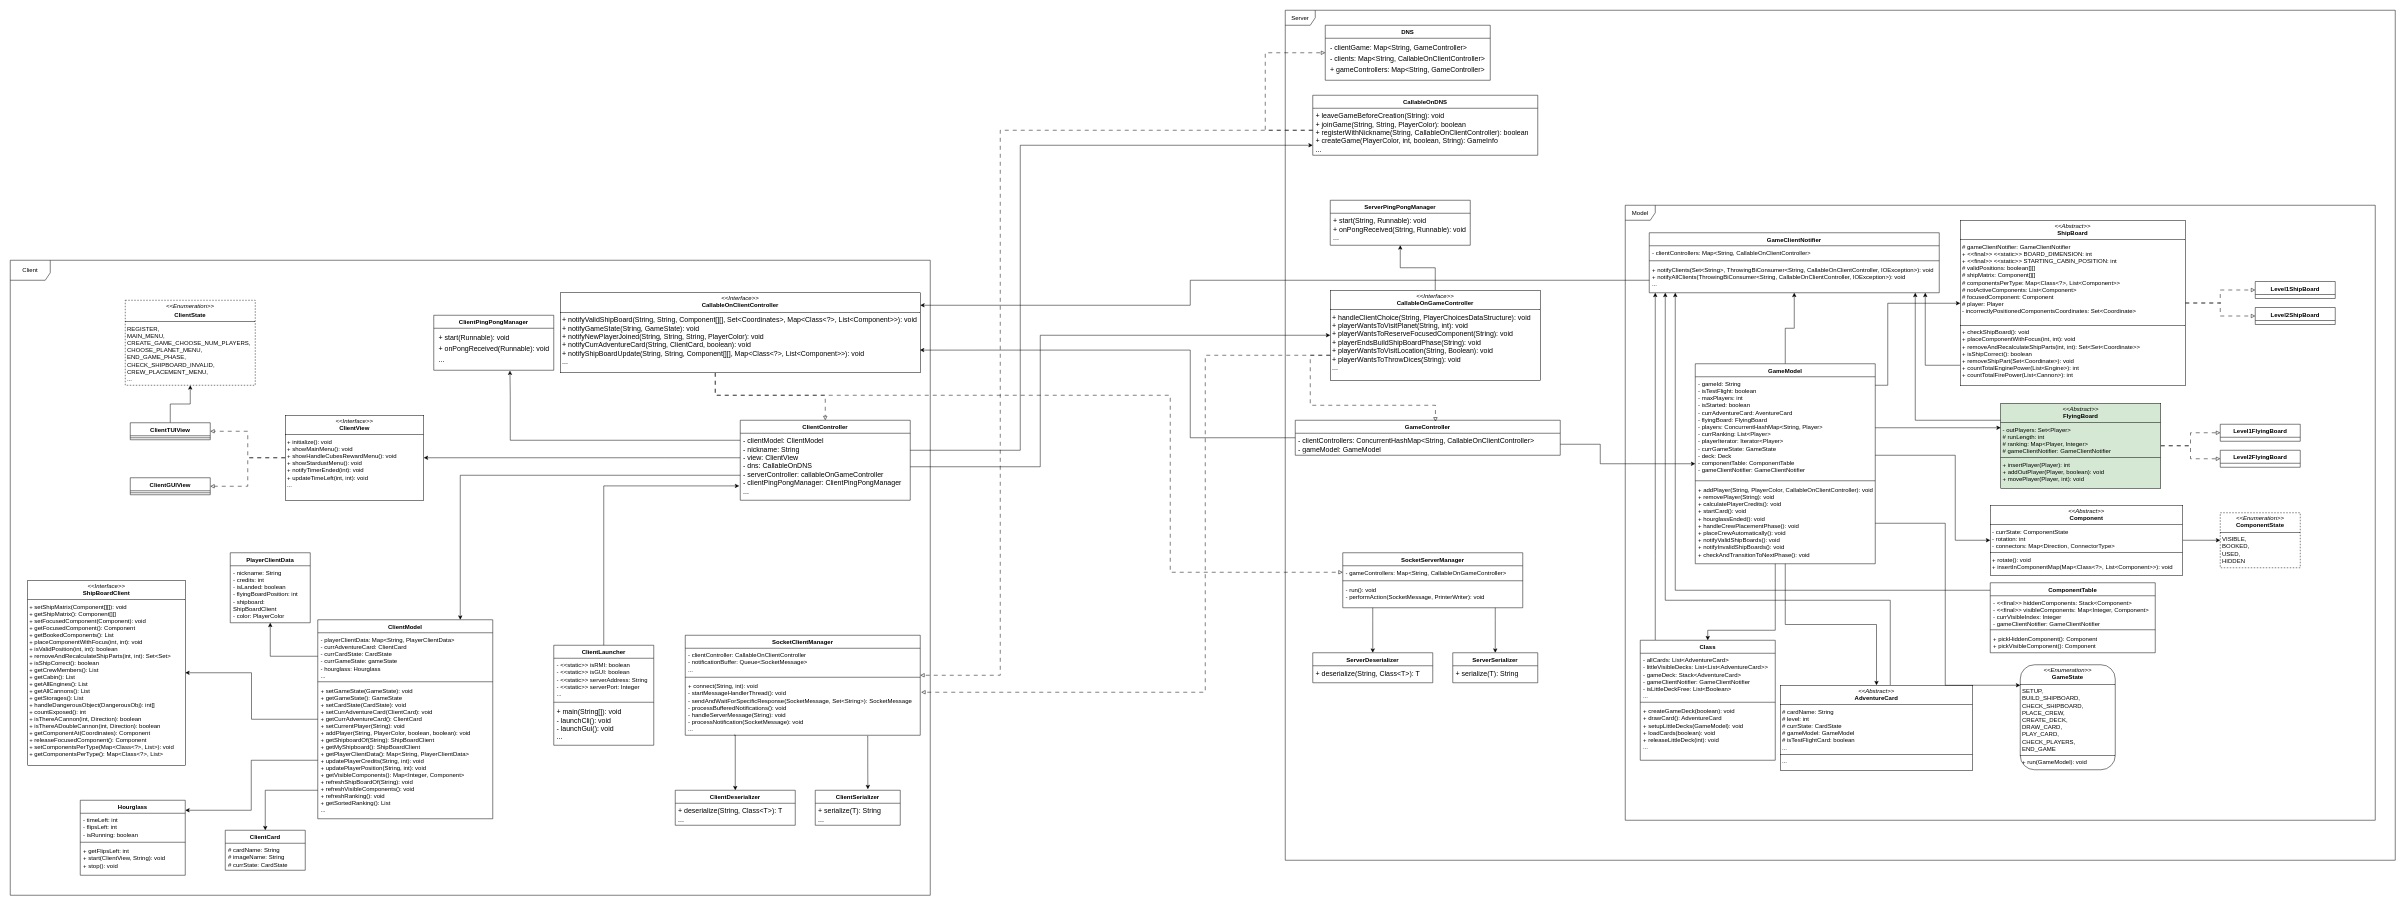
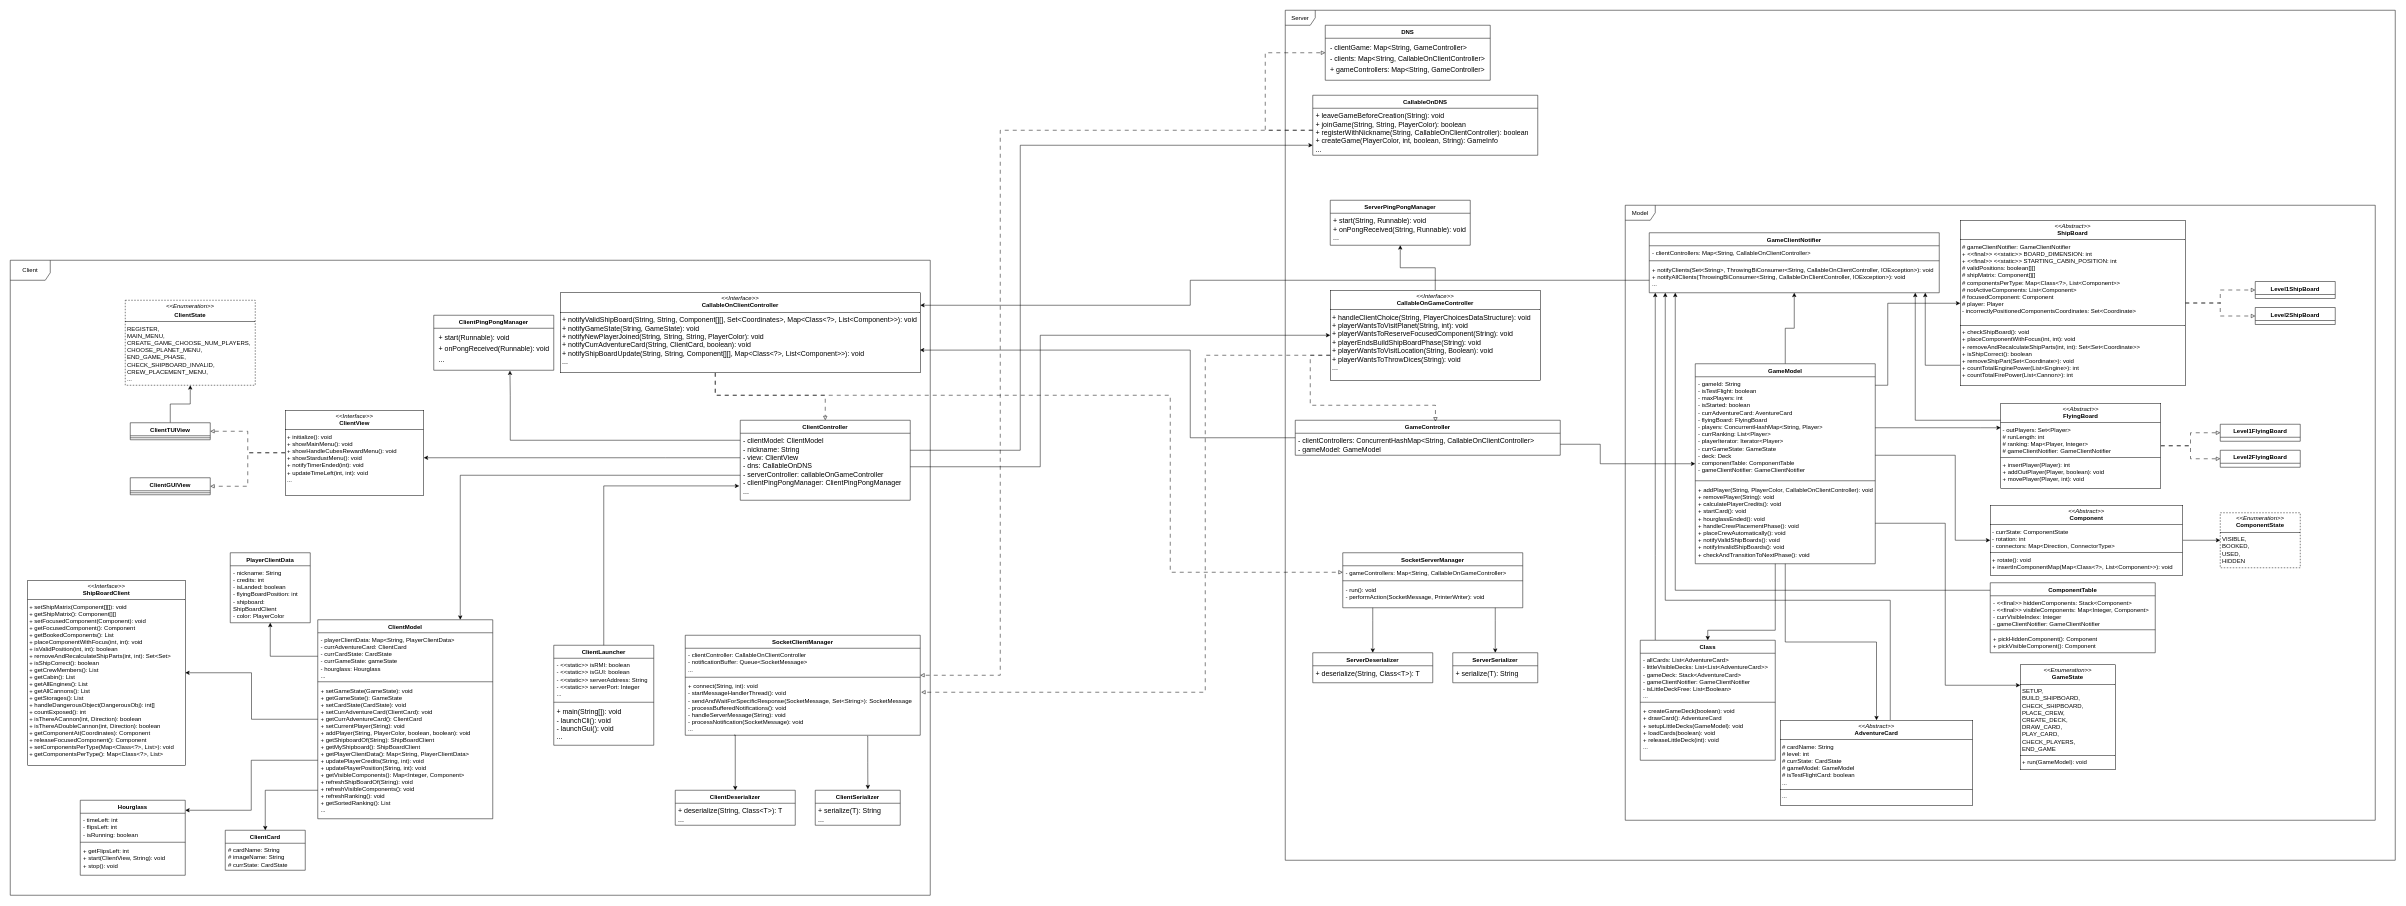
node "<<Abstract>> FlyingBoard - outPlayers: Set<Player> # runLength: int # ranking: Map<Player, Integer> # gameClientNotifier: GameClientNotifier + insertPlayer(Player): int + addOutPlayer(Player, boolean): void + movePlayer(Player, int): void": fillcolor #d5e8d4 -> #ffffff
node "<<Interface>> ClientView + initialize(): void + showMainMenu(): void + showHandleCubesRewardMenu(): void + showStardustMenu(): void + notifyTimerEnded(int): void + updateTimeLeft(int, int): void ...": moved (355, 458) -> (355, 453)
node "<<Enumeration>> GameState SETUP, BUILD_SHIPBOARD, CHECK_SHIPBOARD, PLACE_CREW, CREATE_DECK, DRAW_CARD, PLAY_CARD, CHECK_PLAYERS, END_GAME + run(GameModel): void": shape rounded rectangle -> rectangle
node "<<Abstract>> AdventureCard # cardName: String # level: int # currState: CardState # gameModel: GameModel # isTestFlightCard: boolean ... ...": moved (1877, 728) -> (1877, 763)
